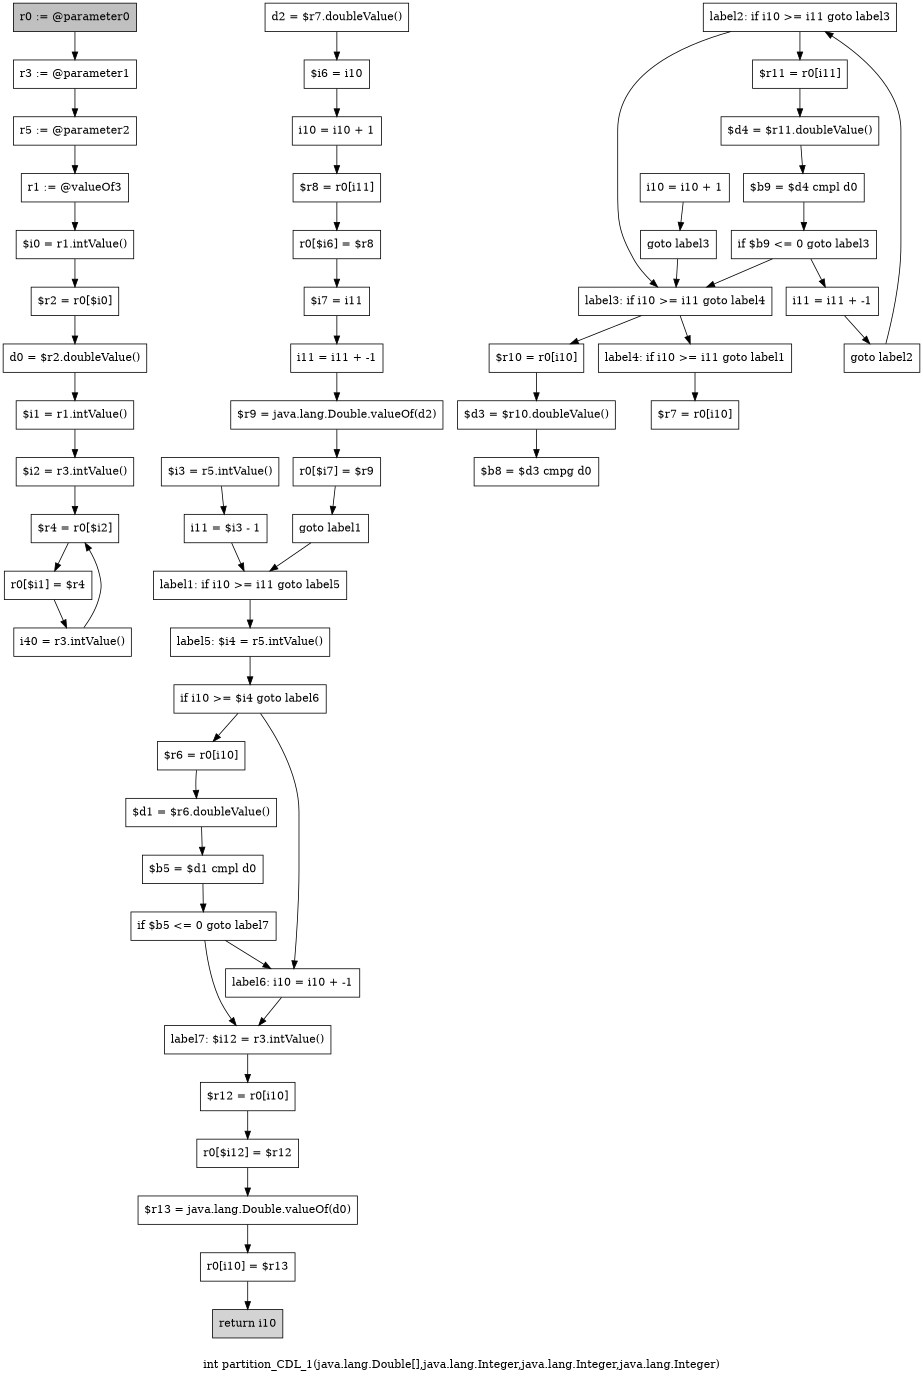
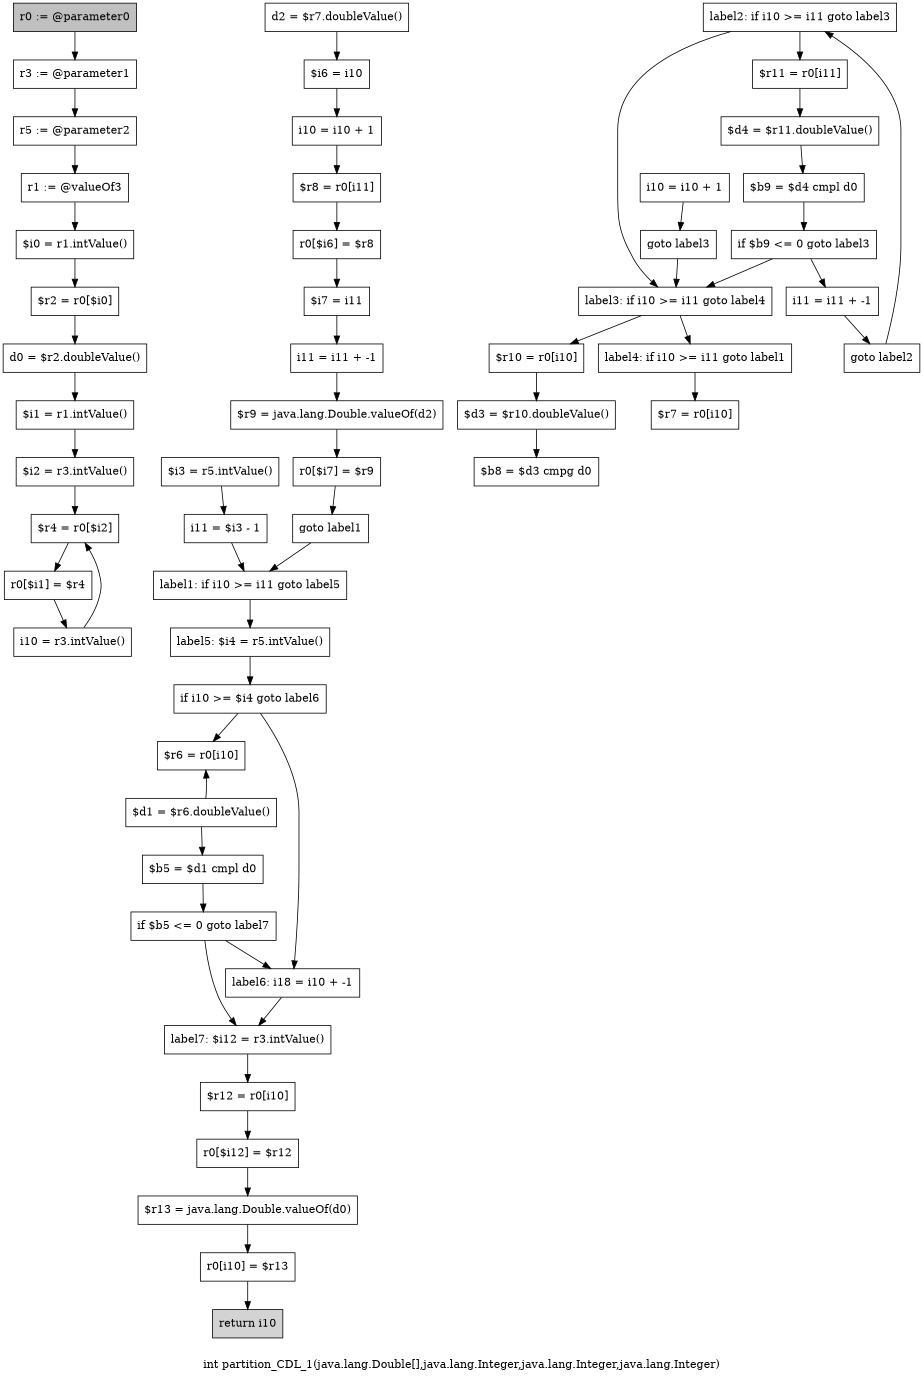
node "i40 = r3.intValue()": label "i40 = r3.intValue()" -> "i10 = r3.intValue()"
edge "$r6 = r0[i10]" -> "$d1 = $r6.doubleValue()": reversed
node "label6: i10 = i10 + -1": label "label6: i10 = i10 + -1" -> "label6: i18 = i10 + -1"
